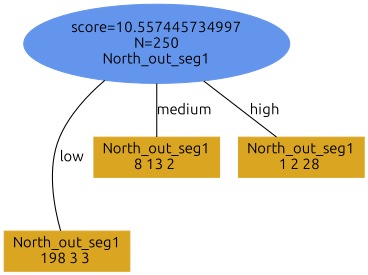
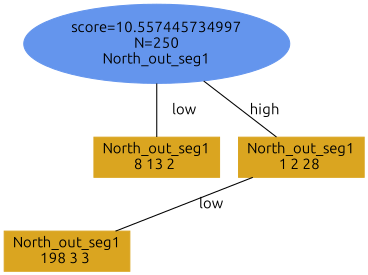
edge "score=10.557445734997 N=250 North_out_seg1" -- "North_out_seg1 8 13 2": label "medium" -> "low"
edge "score=10.557445734997 N=250 North_out_seg1" -- "North_out_seg1 198 3 3": now "North_out_seg1 1 2 28" -- "North_out_seg1 198 3 3"
